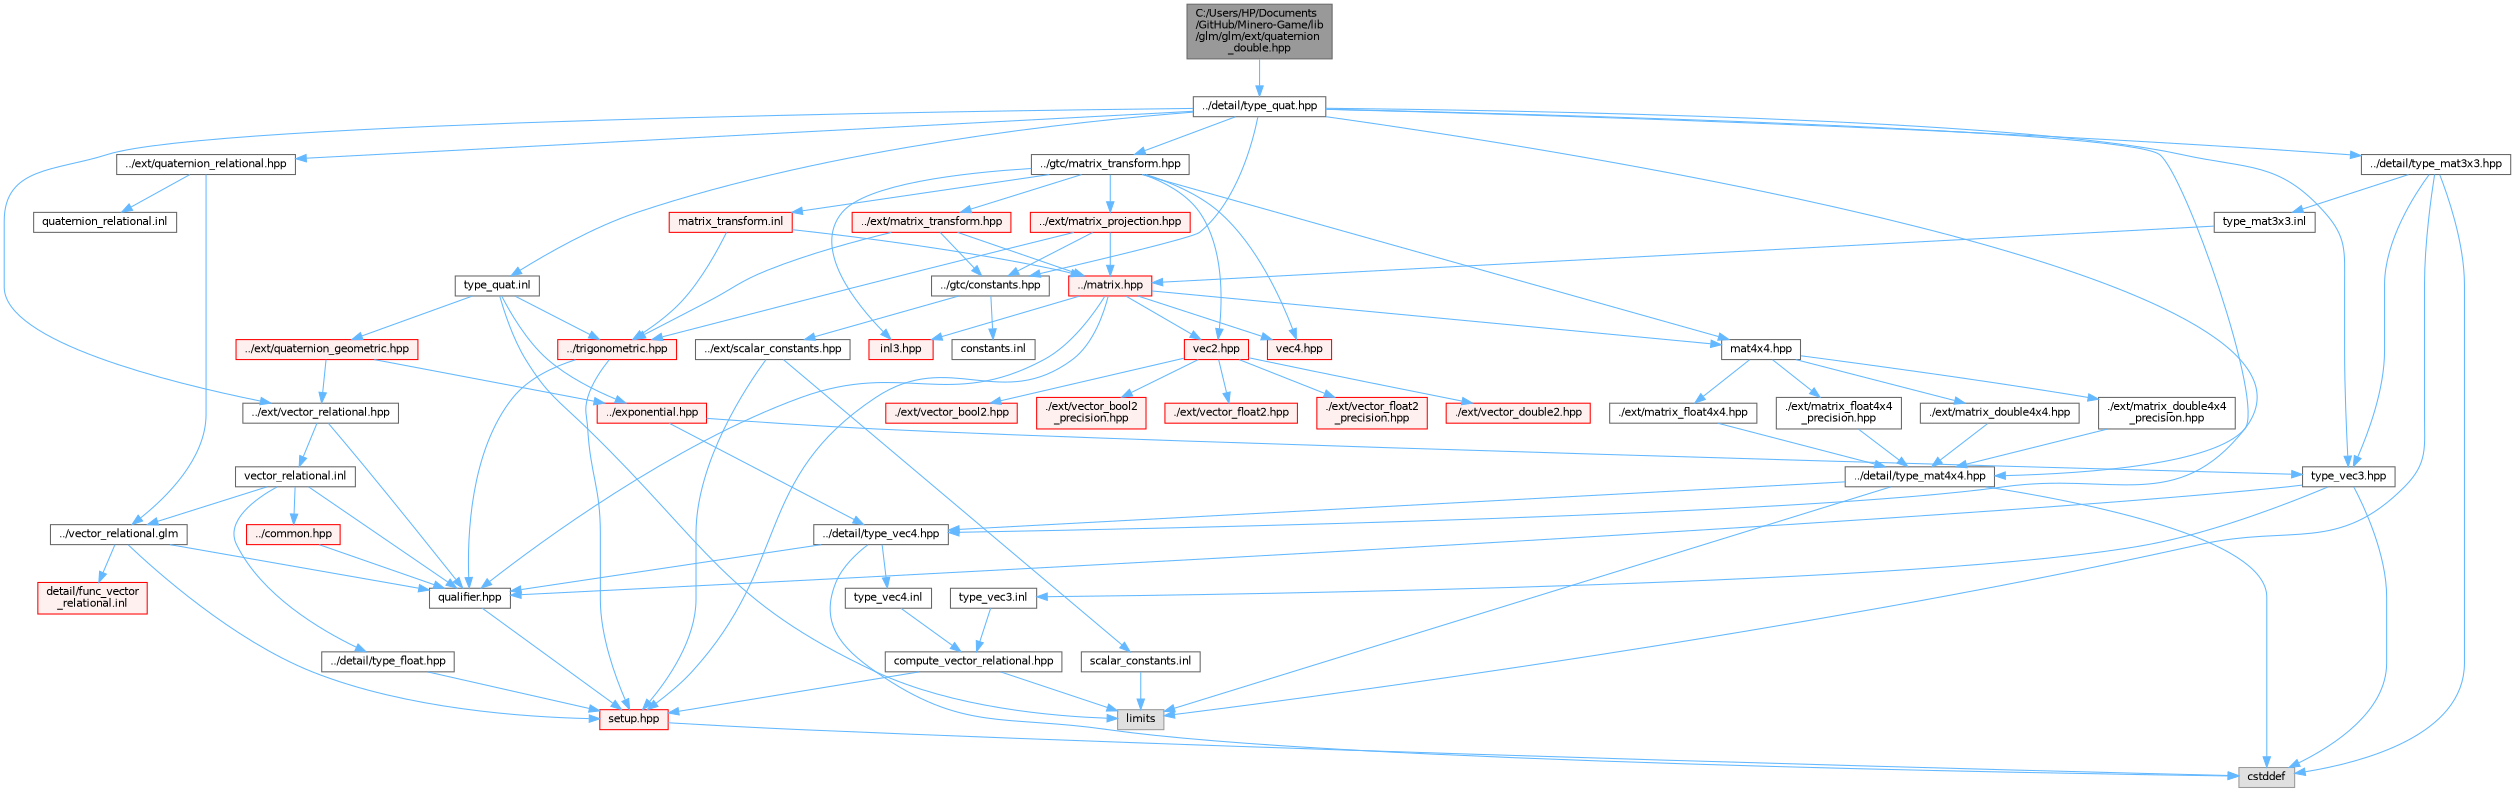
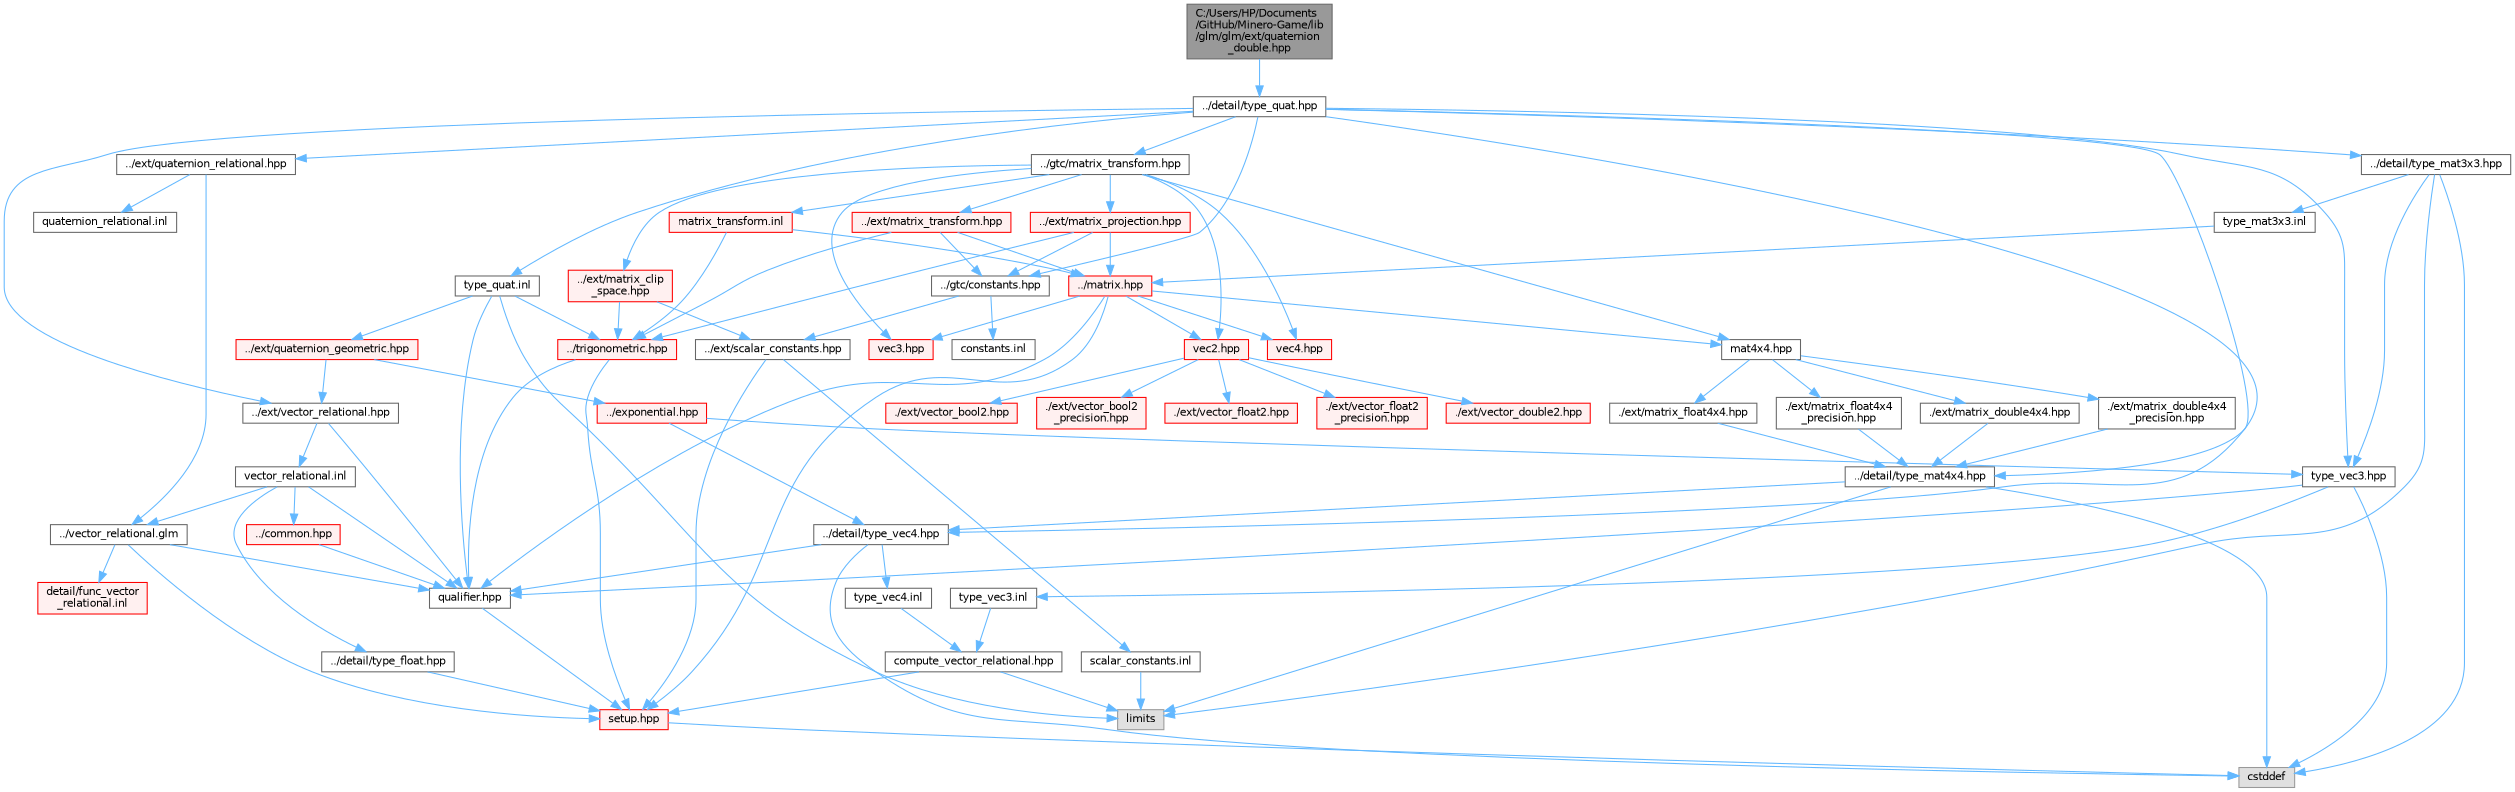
node "../ext/matrix_clip _space.hpp": added
node "inl3.hpp": label "inl3.hpp" -> "vec3.hpp"
edge "type_quat.inl" -> "../exponential.hpp": now "type_quat.inl" -> "qualifier.hpp"
